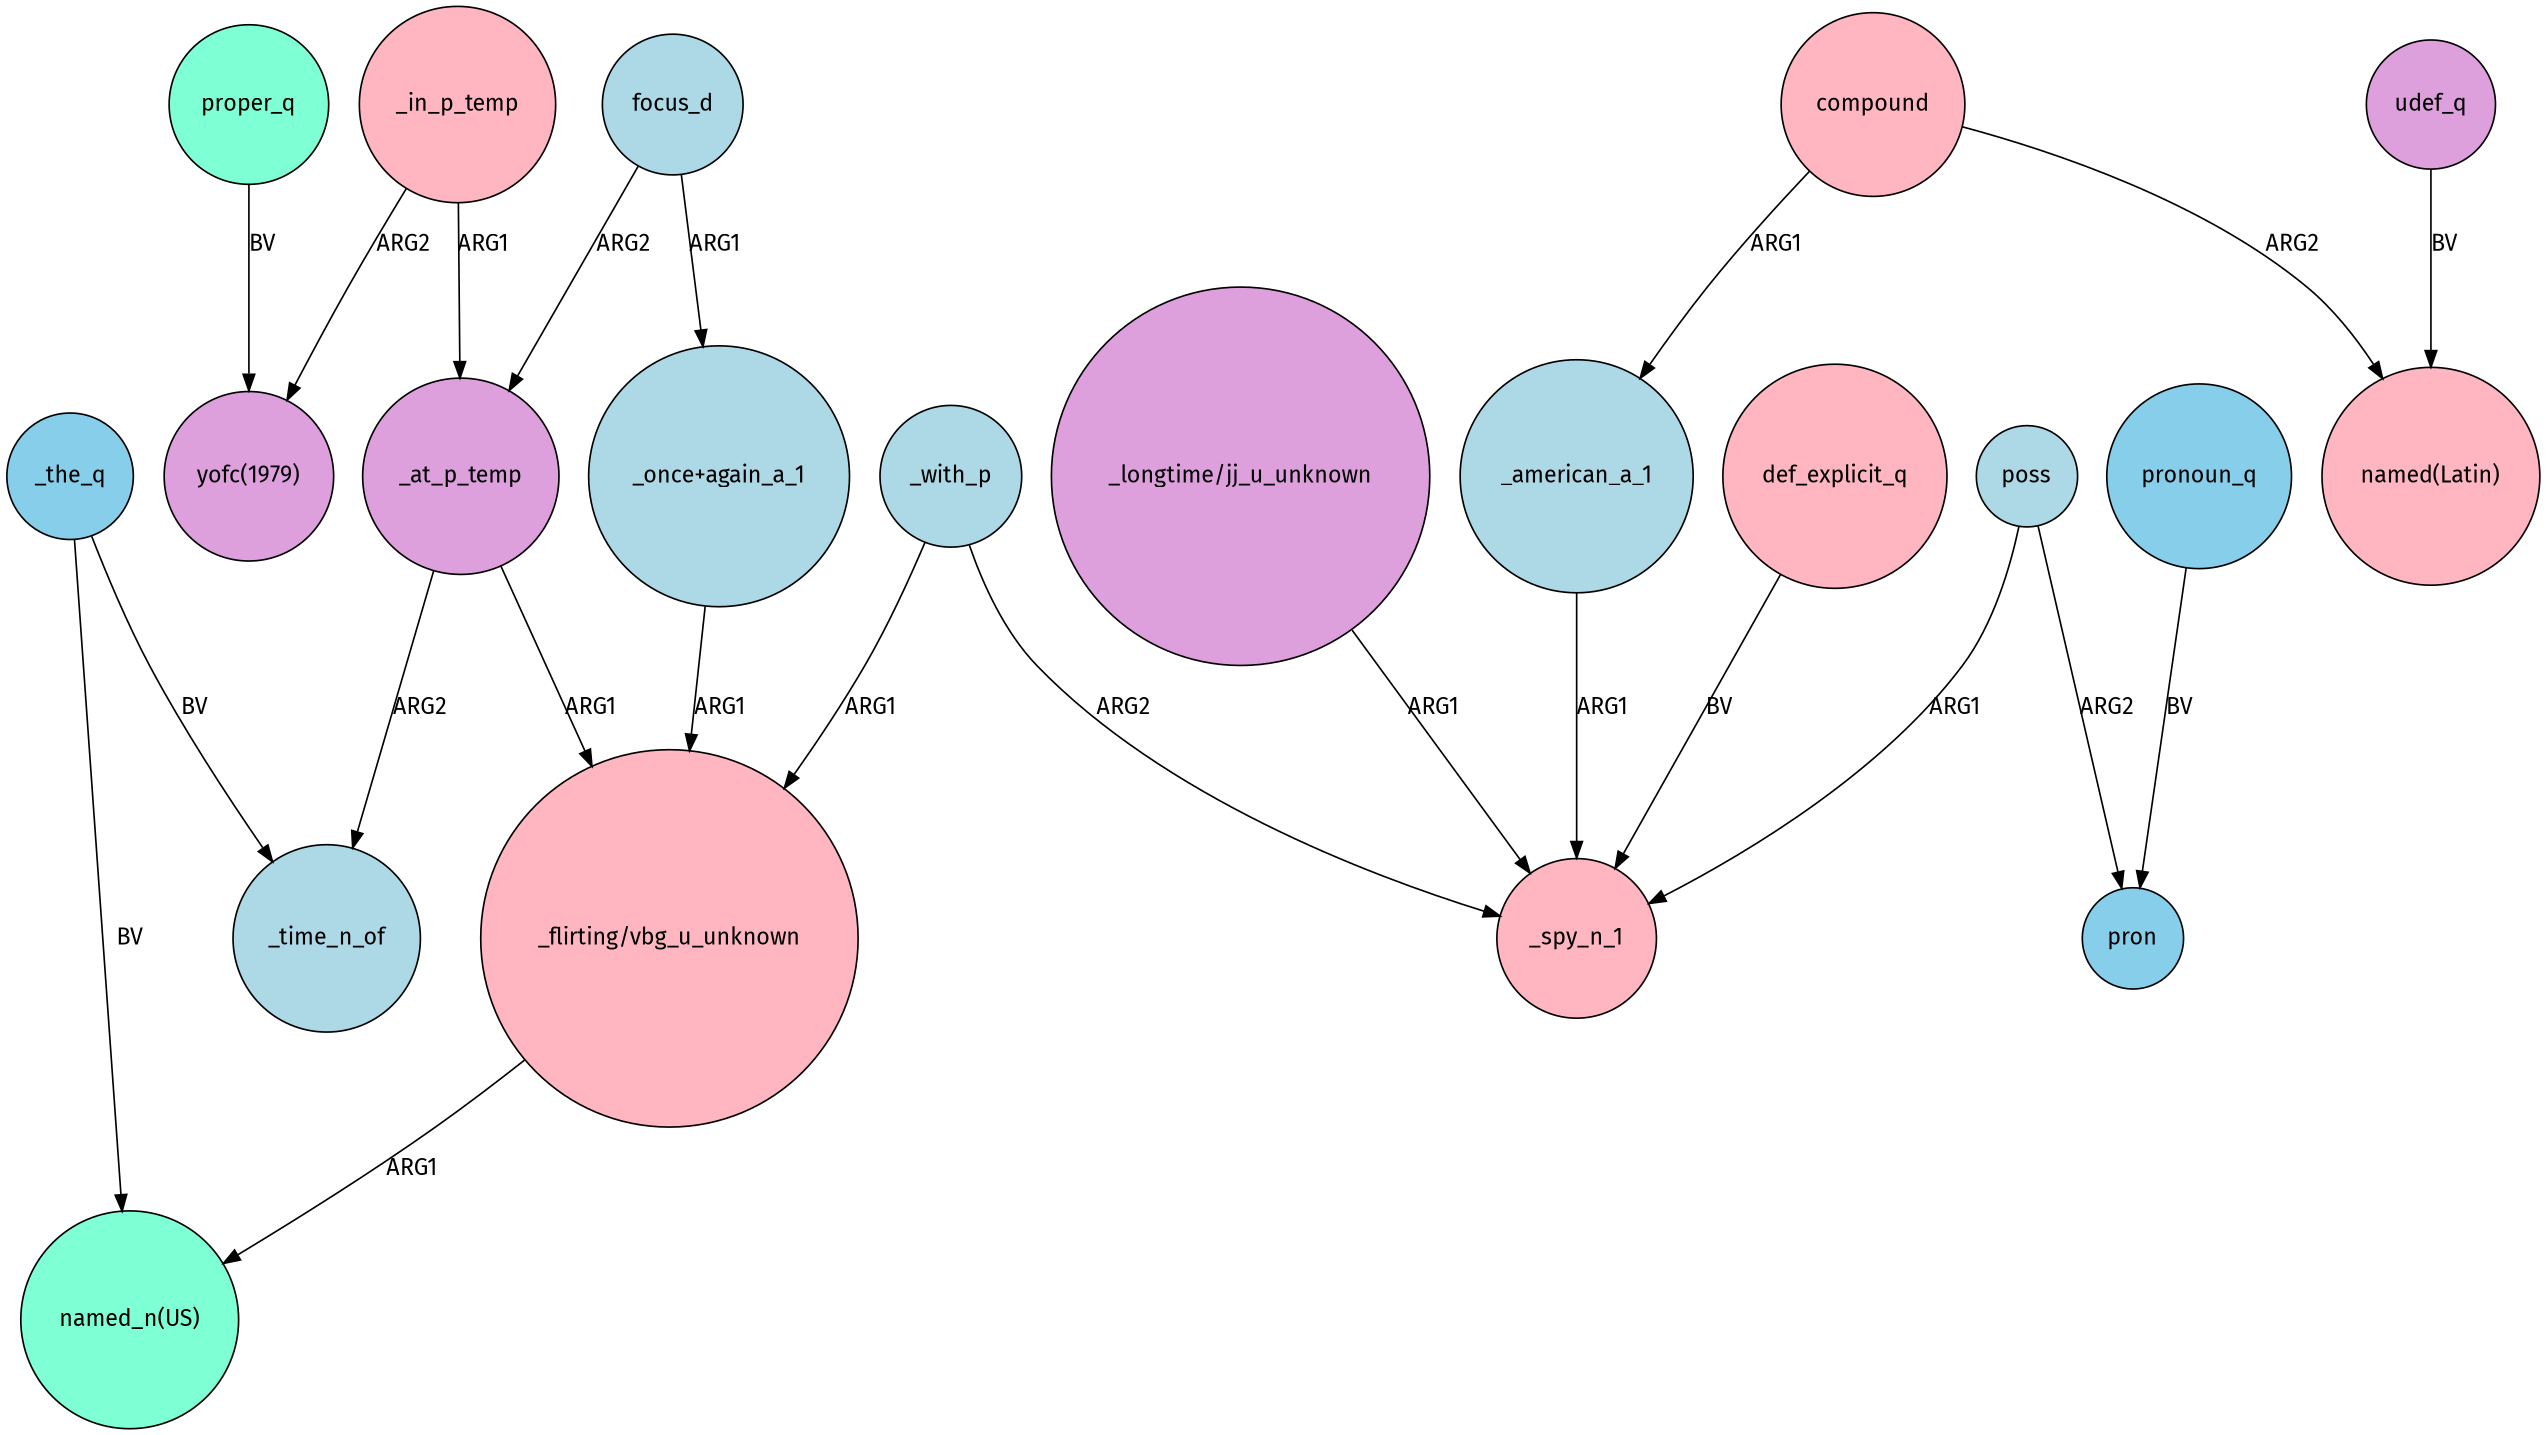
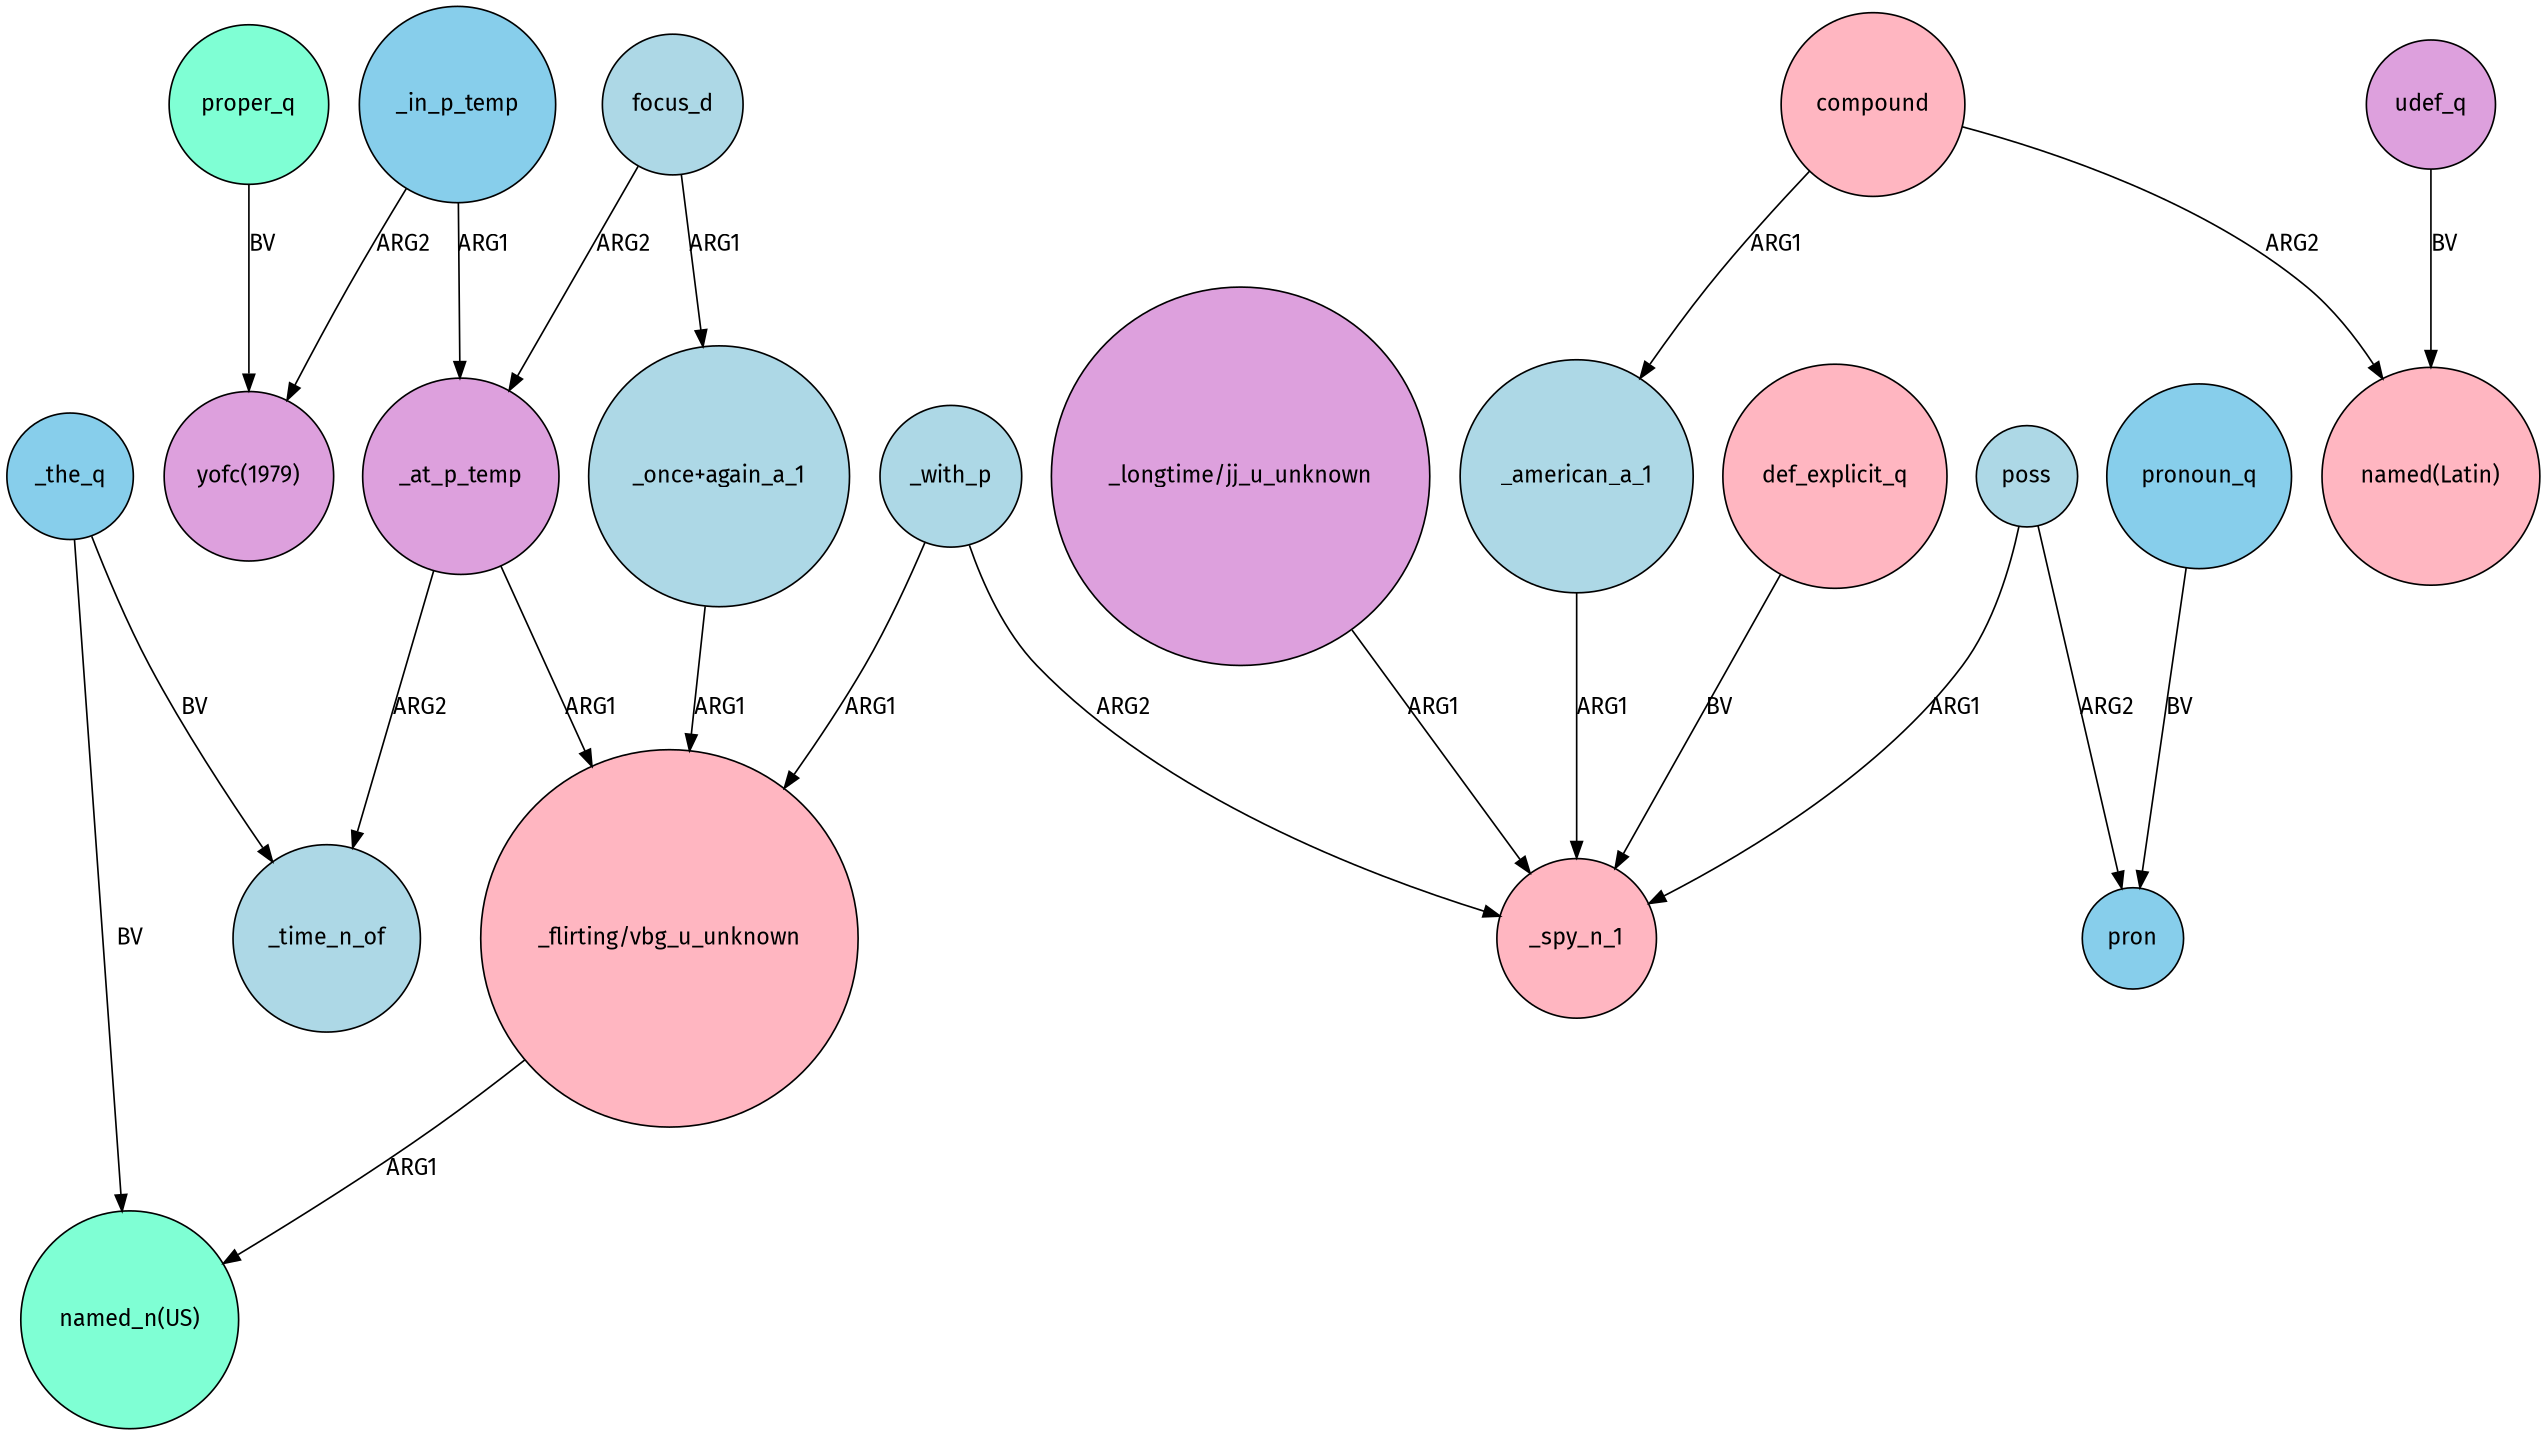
node "_in_p_temp": fillcolor lightpink -> skyblue
